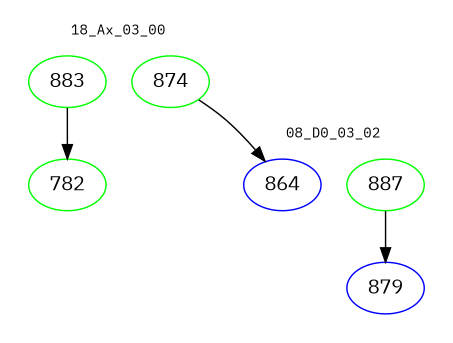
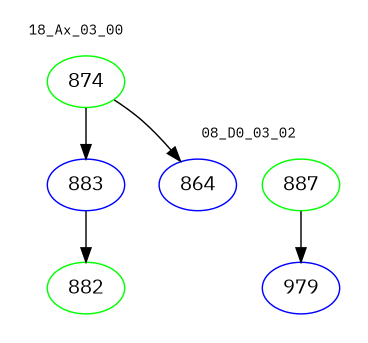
node "883": color green -> blue
edge "874" -> "883": added
node "782": label "782" -> "882"
node "879": label "879" -> "979"
